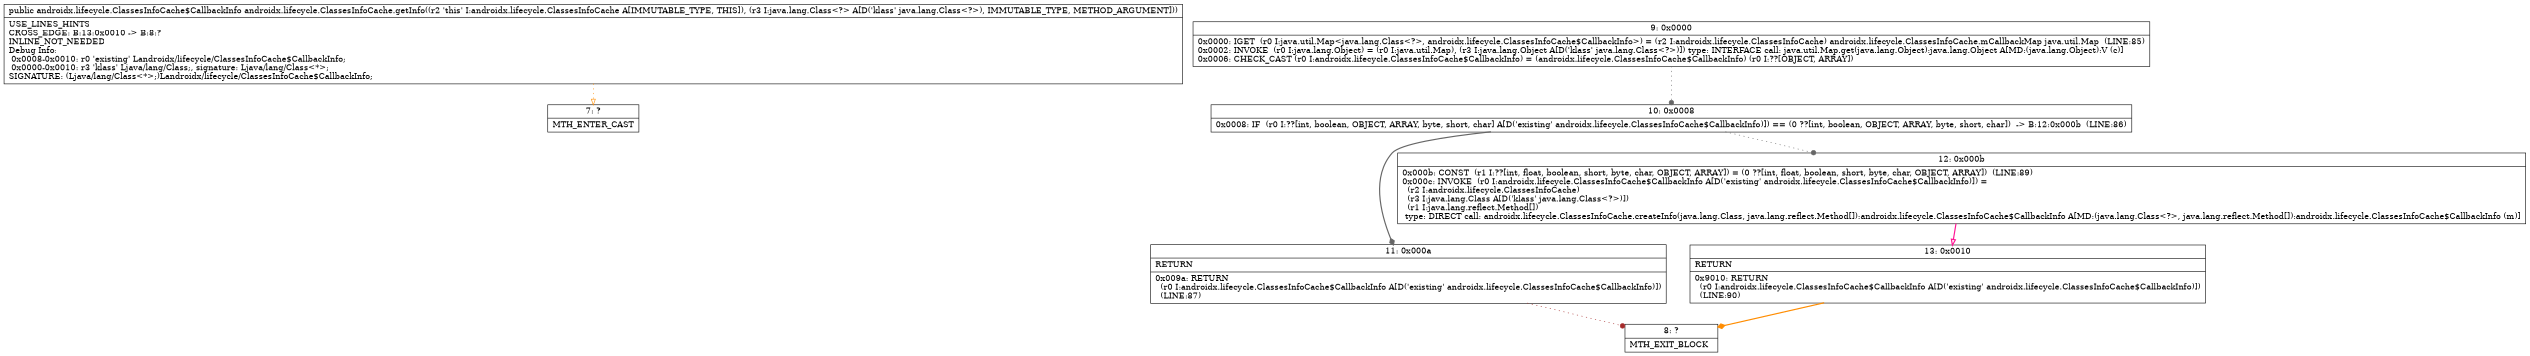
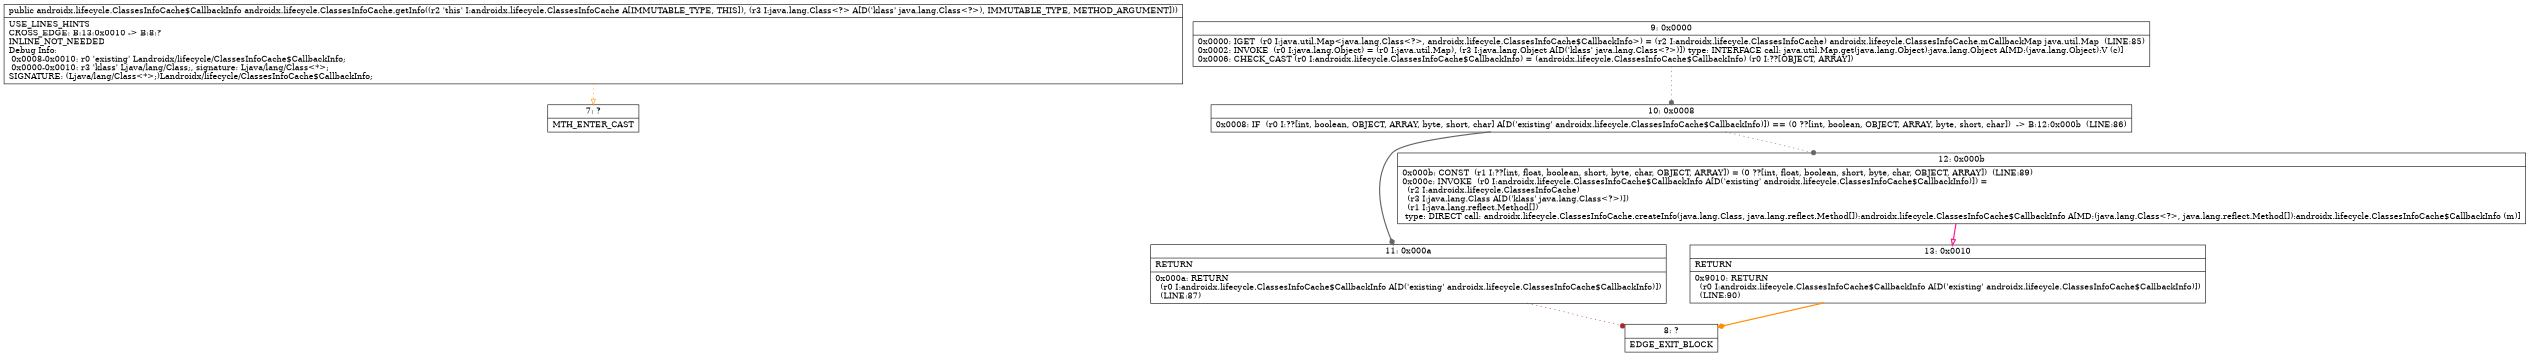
node "11: 0x000a": text "0x009a: RETURN" -> "0x000a: RETURN"
node "8: ?": text "MTH_EXIT_BLOCK" -> "EDGE_EXIT_BLOCK"
